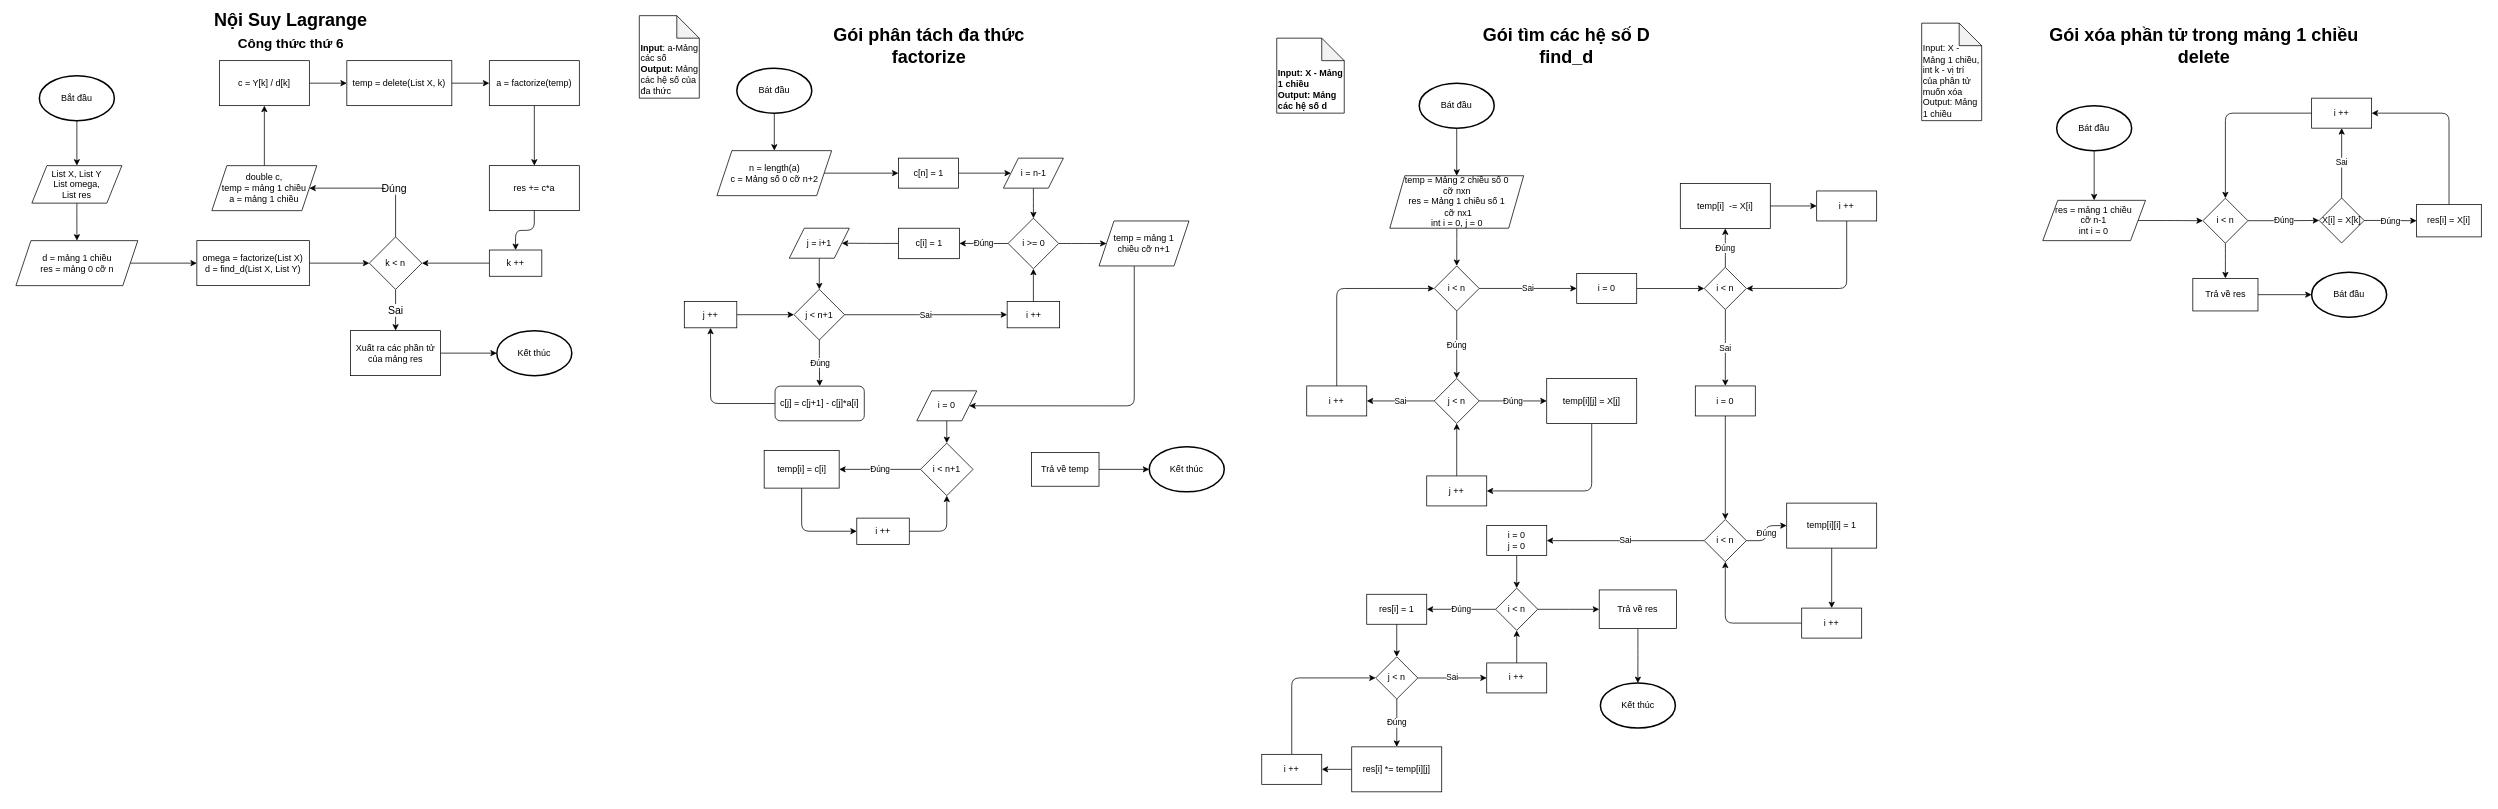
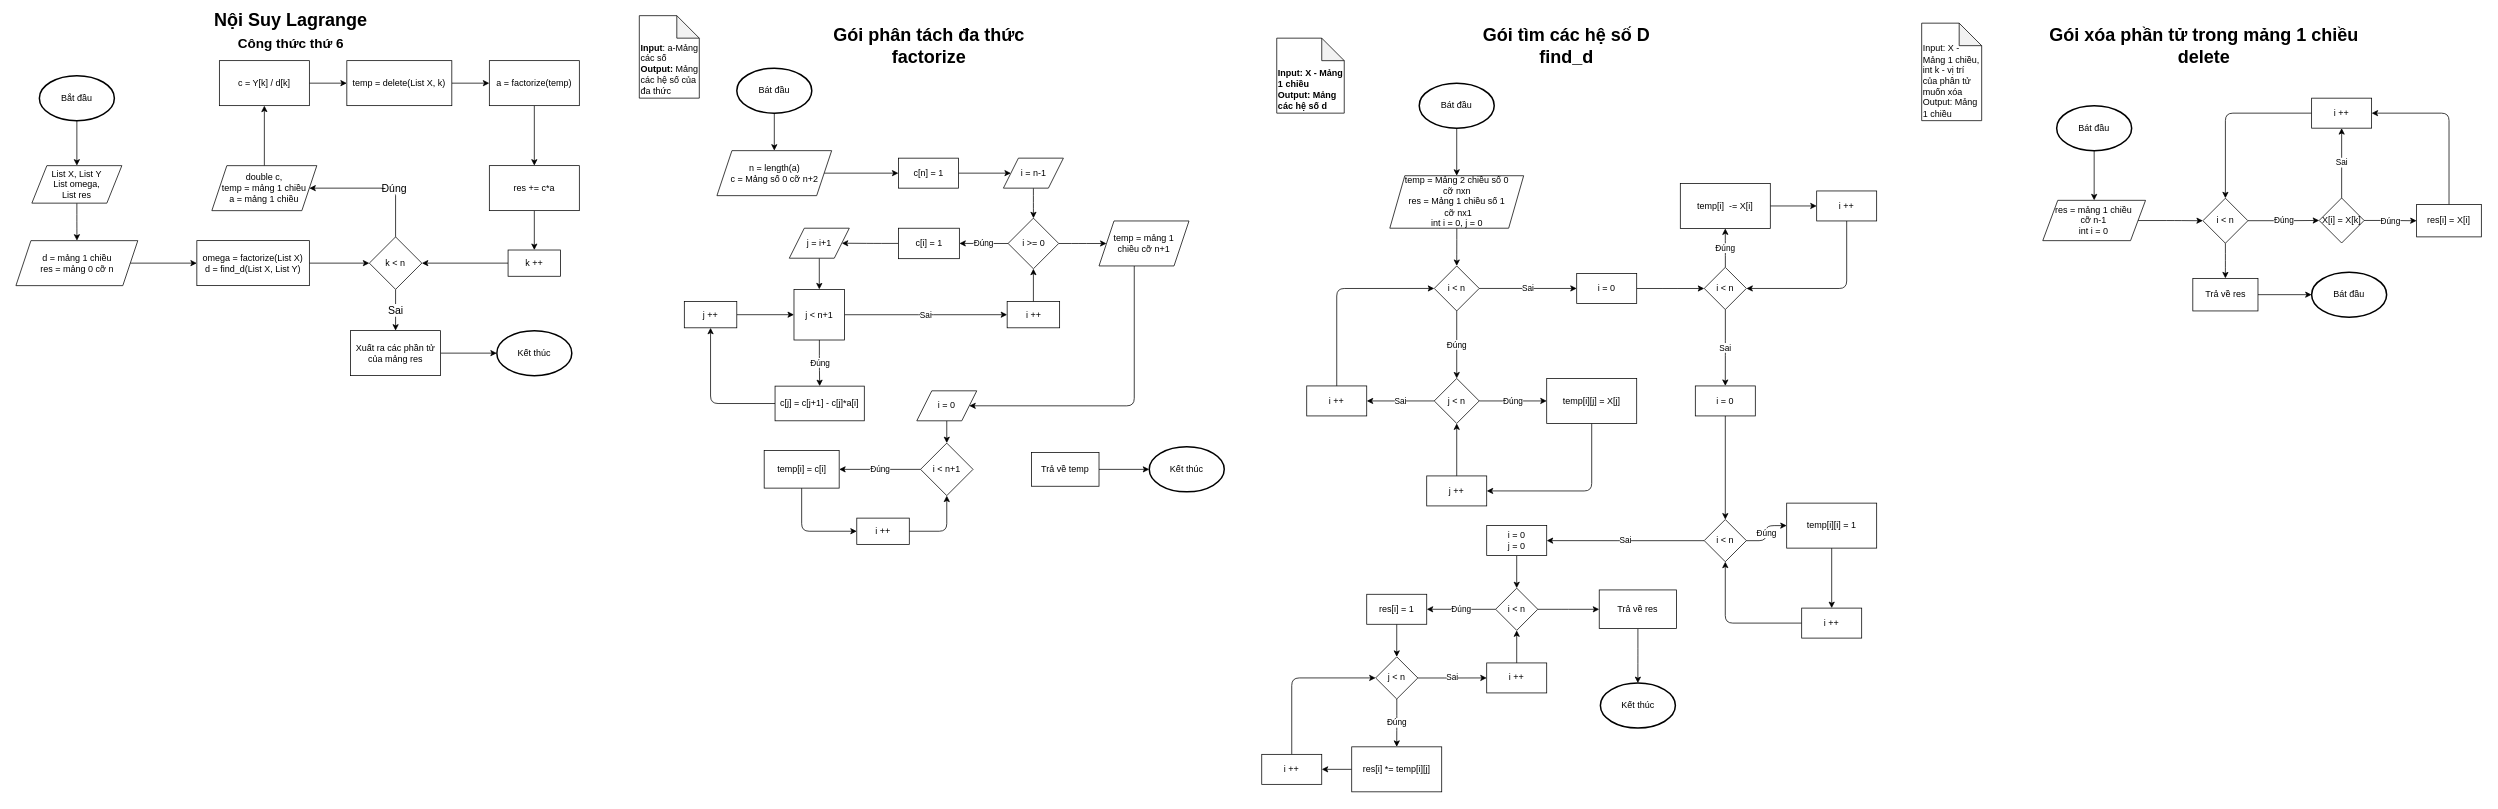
node "k ++": moved (516, 263) -> (534, 263)
node "j < n+1": shape diamond -> rectangle
node "c[j] = c[j+1] - c[j]*a[i]": shape rounded rectangle -> rectangle
